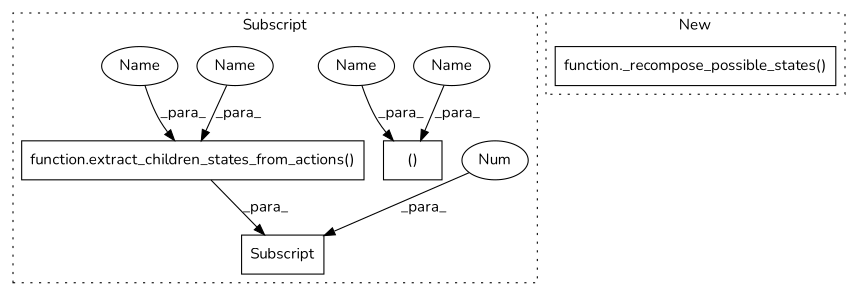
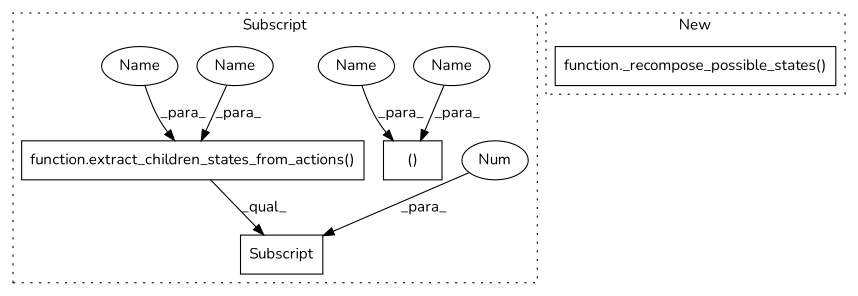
edge "function.extract_children_states_from_actions()" -> "Subscript": label "_para_" -> "_qual_"
